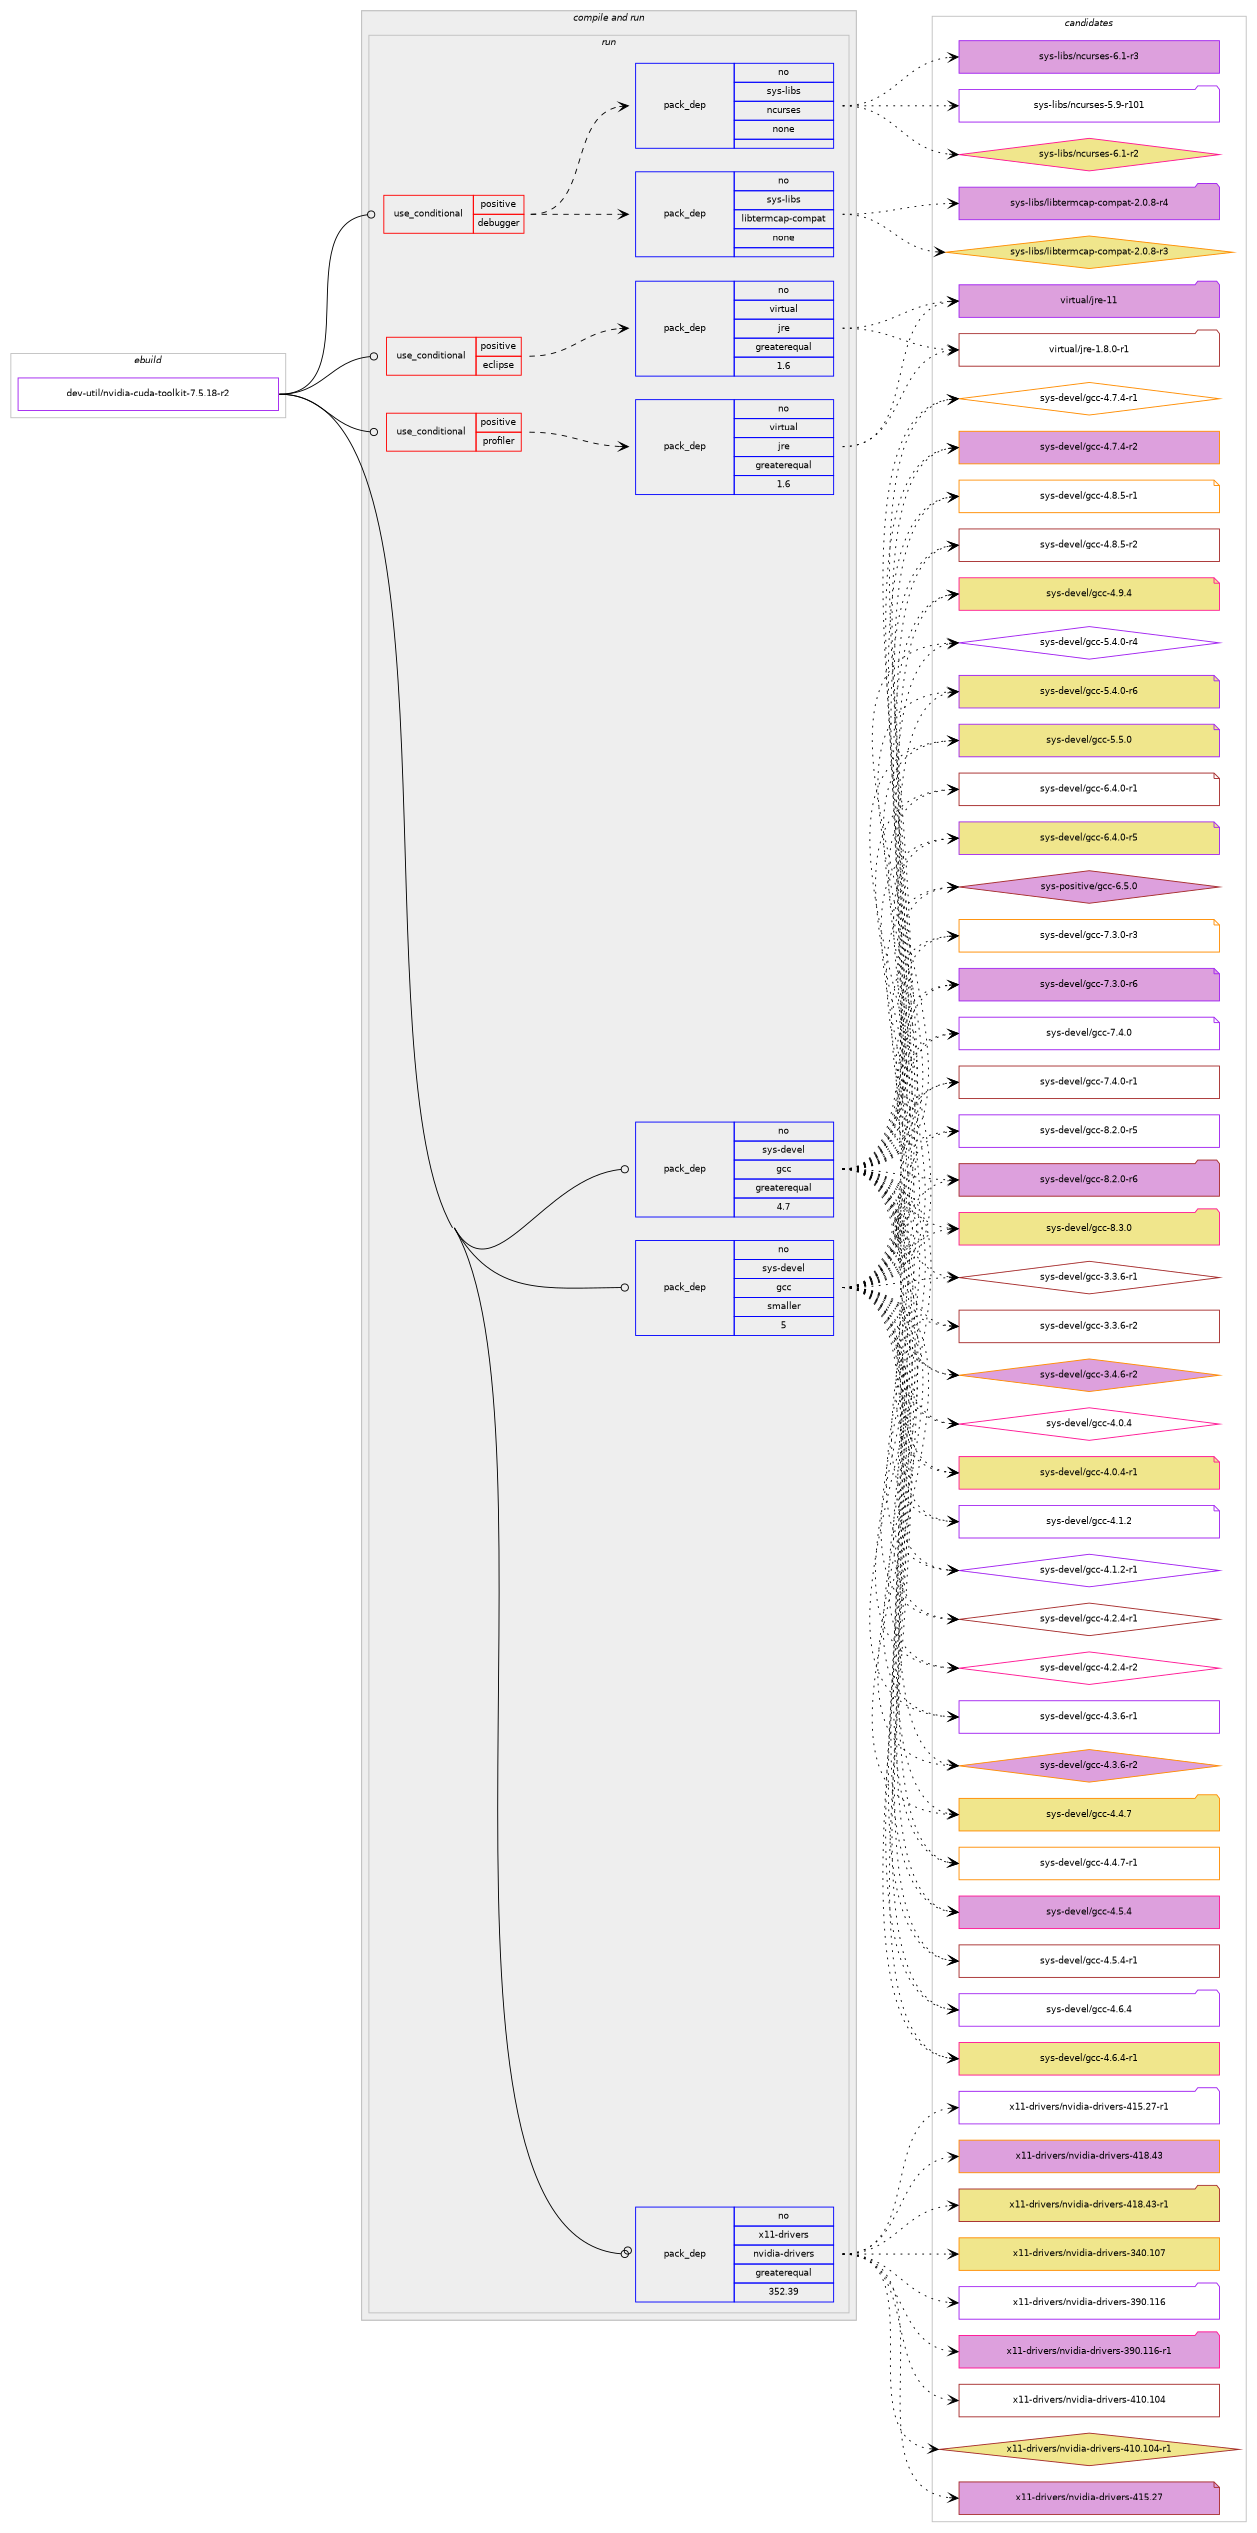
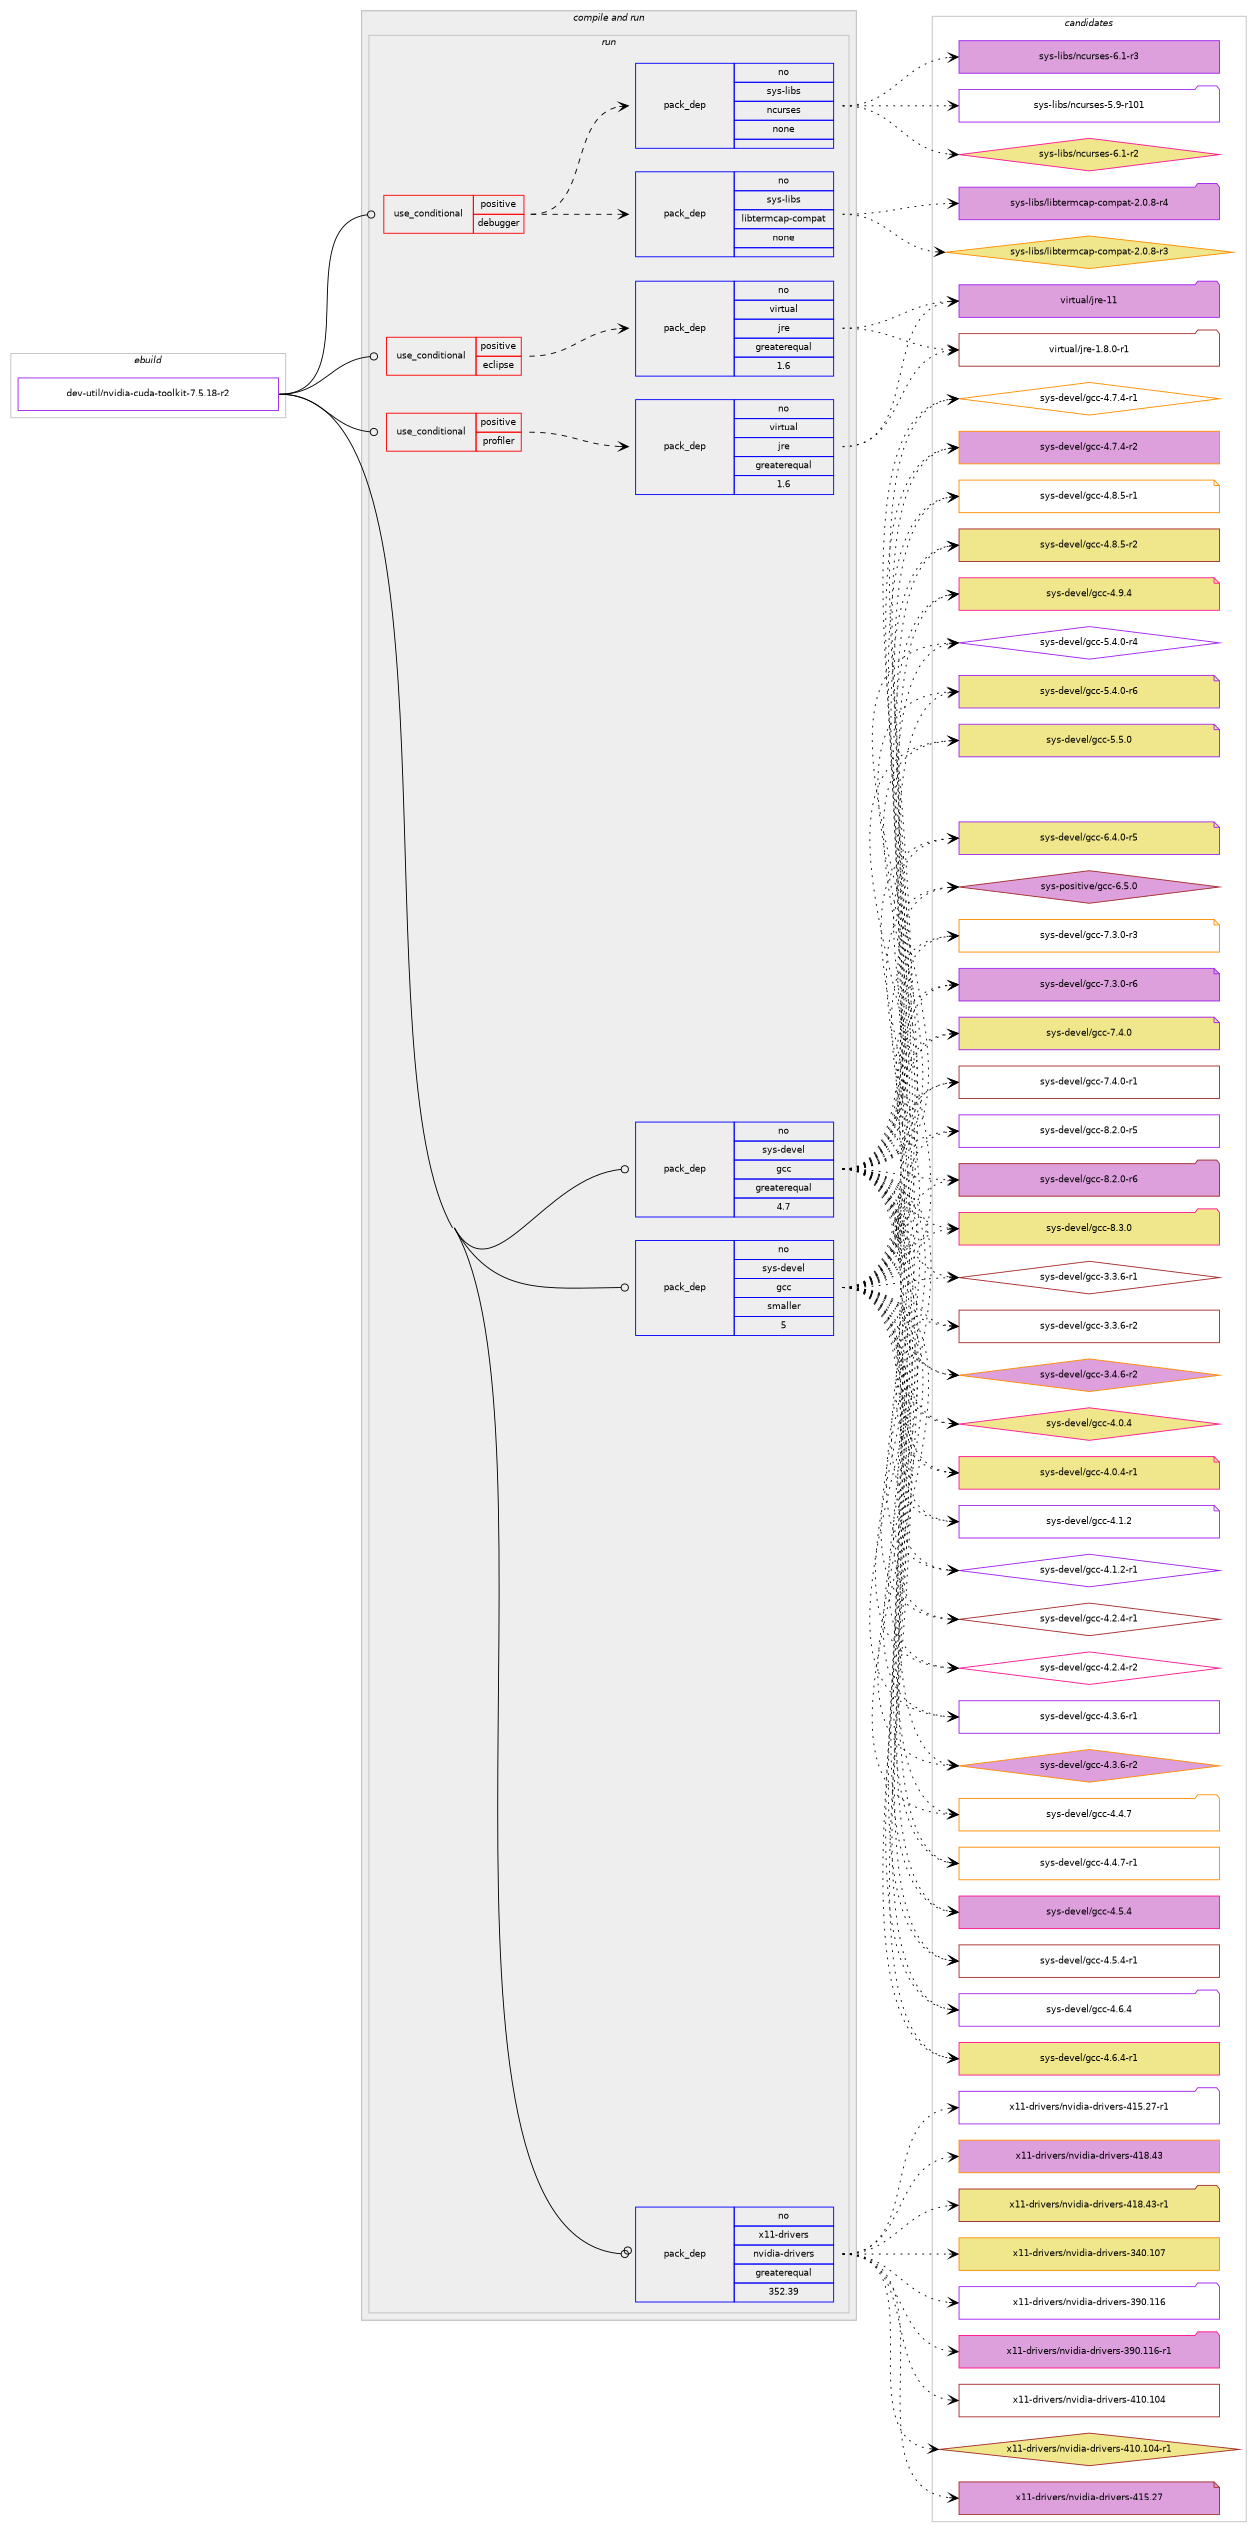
node "sys-devel/gcc-4.8.5-r2": fillcolor white -> khaki
node "sys-devel/gcc-6.4.0-r1": removed
node "sys-devel/gcc-7.4.0": fillcolor white -> khaki
node "sys-devel/gcc-4.0.4": fillcolor white -> khaki
node "sys-devel/gcc-4.4.7": fillcolor khaki -> white
